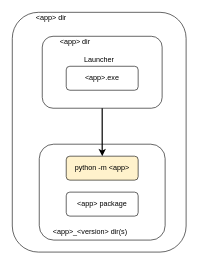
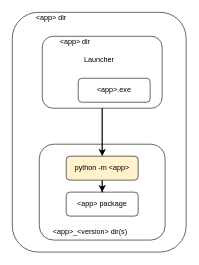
node "<app>.exe": moved (102, 78) -> (114, 90)
edge "python -m <app>" -> "<app> package": added
